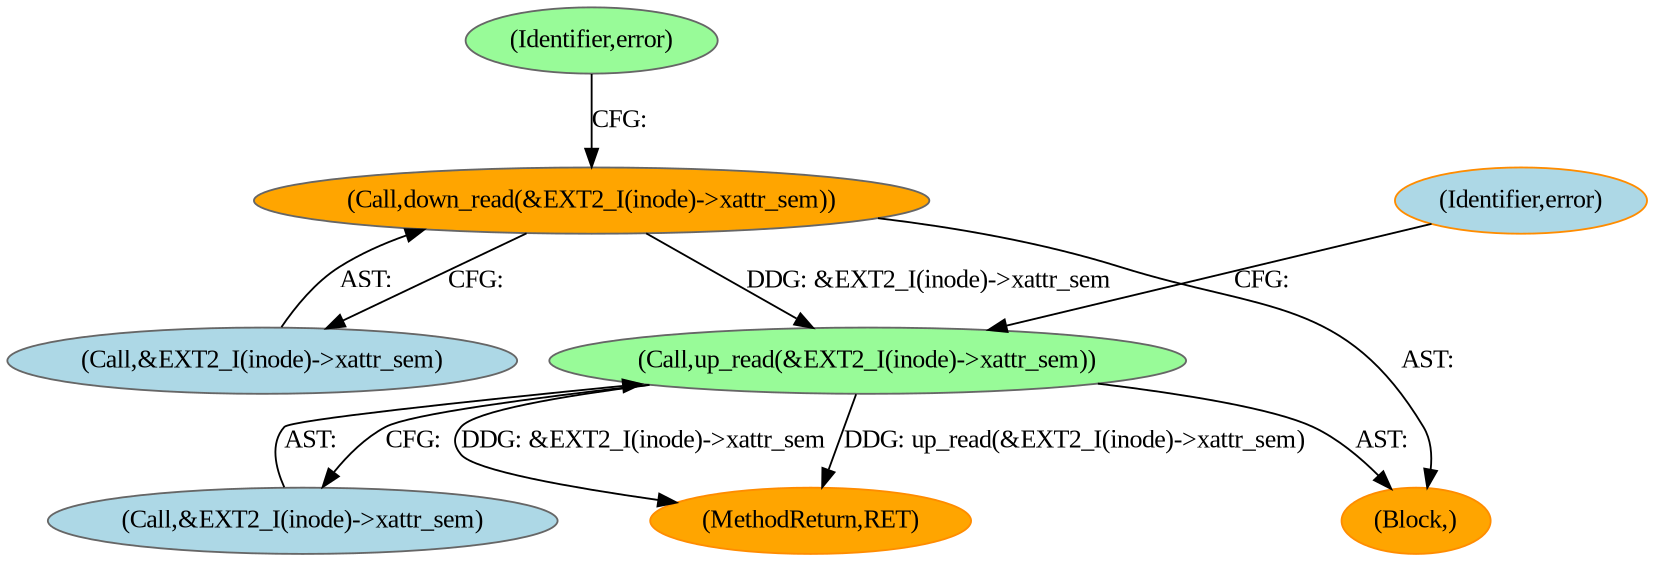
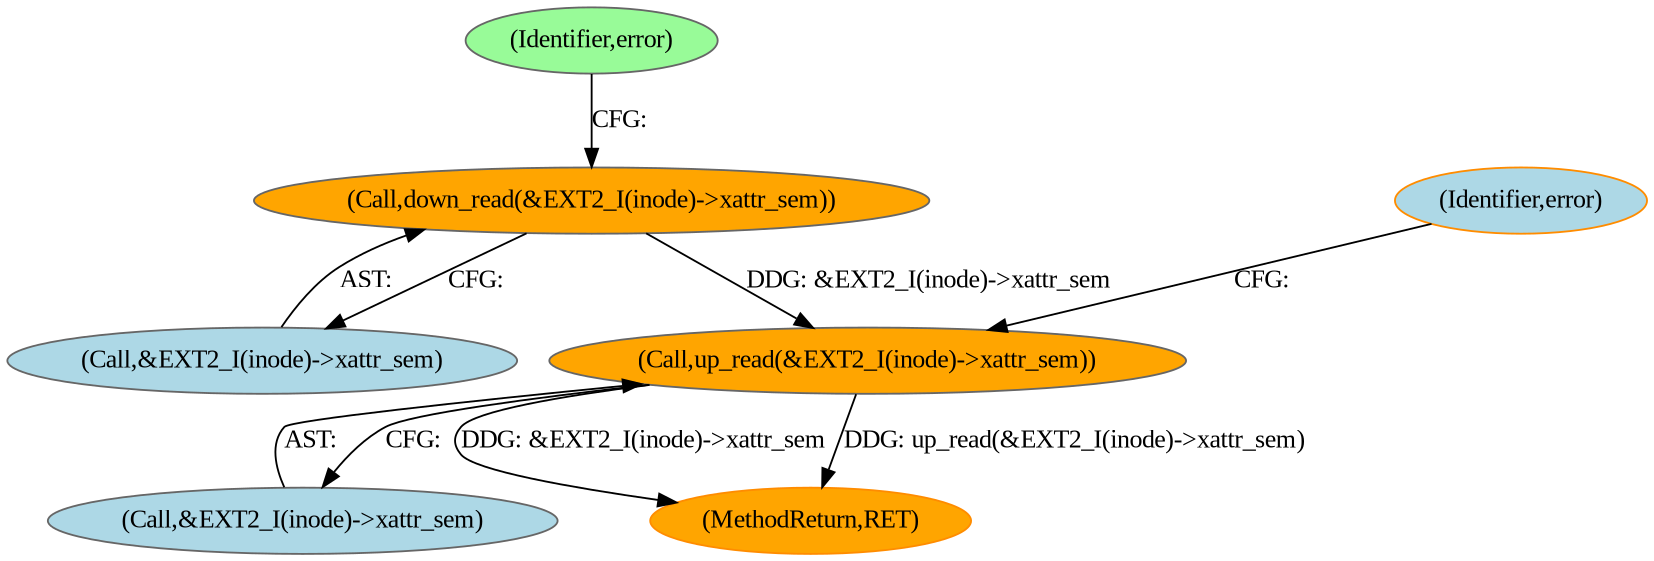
node "(Call,up_read(&EXT2_I(inode)->xattr_sem))": fillcolor palegreen -> orange
node "(Block,)": removed
